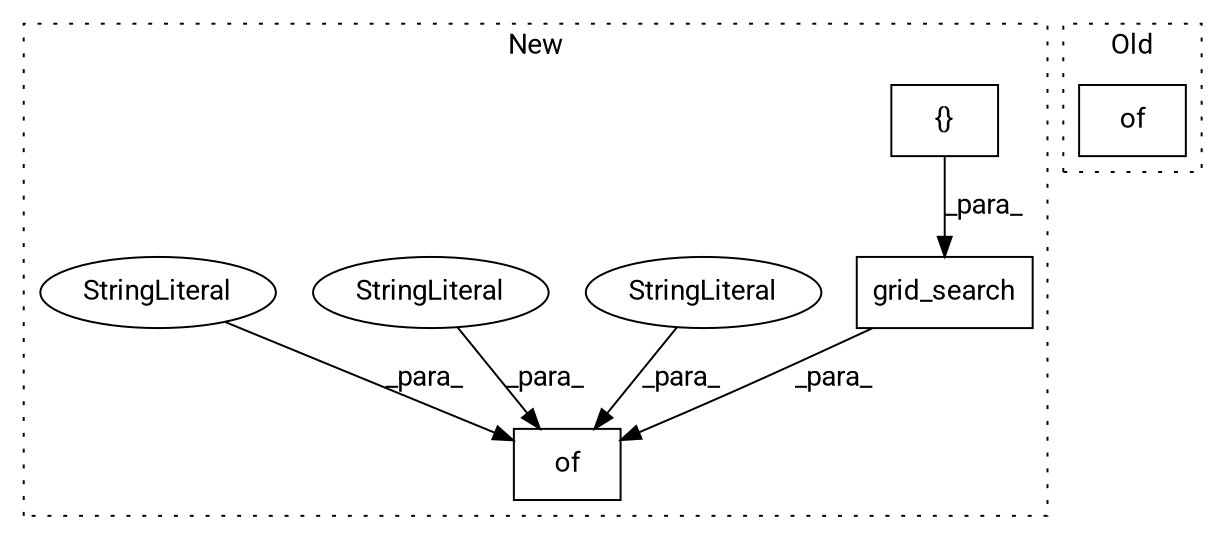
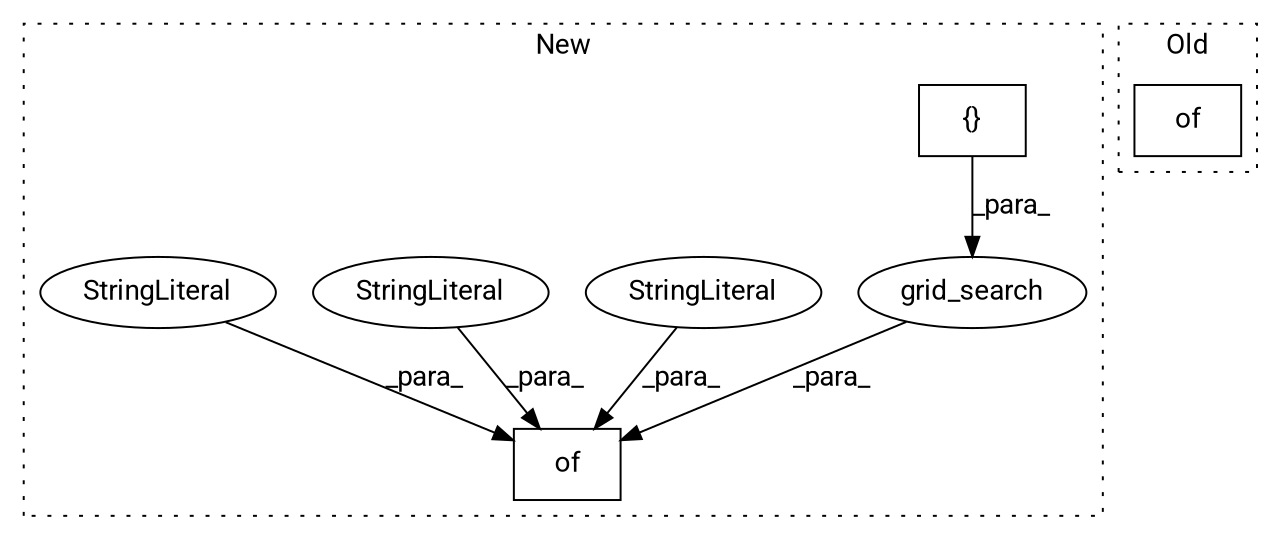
node "grid_search": shape box -> ellipse
